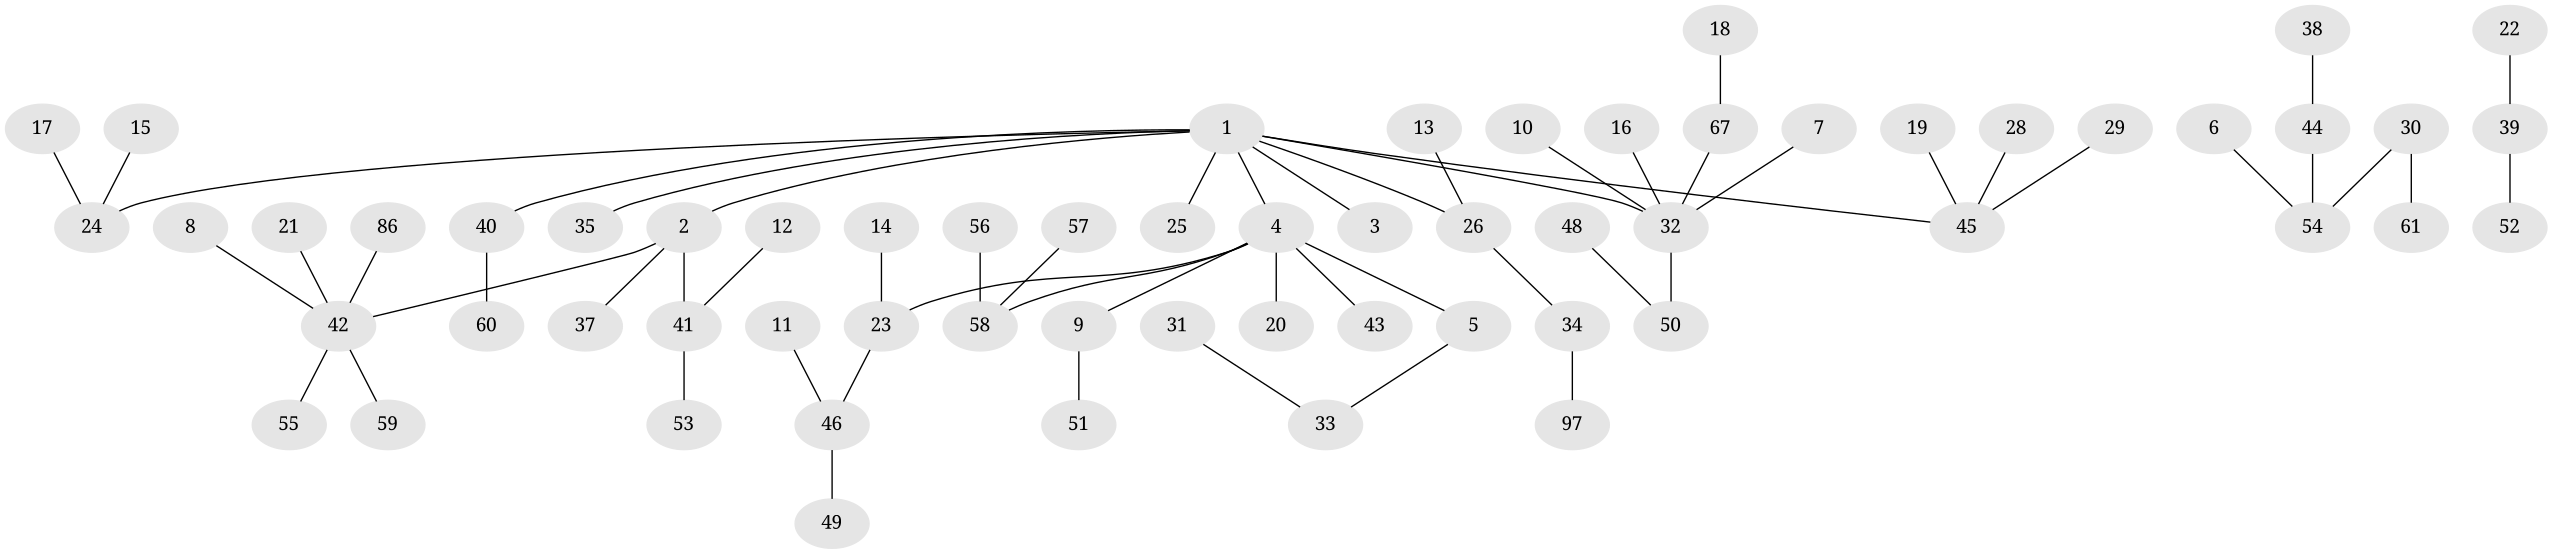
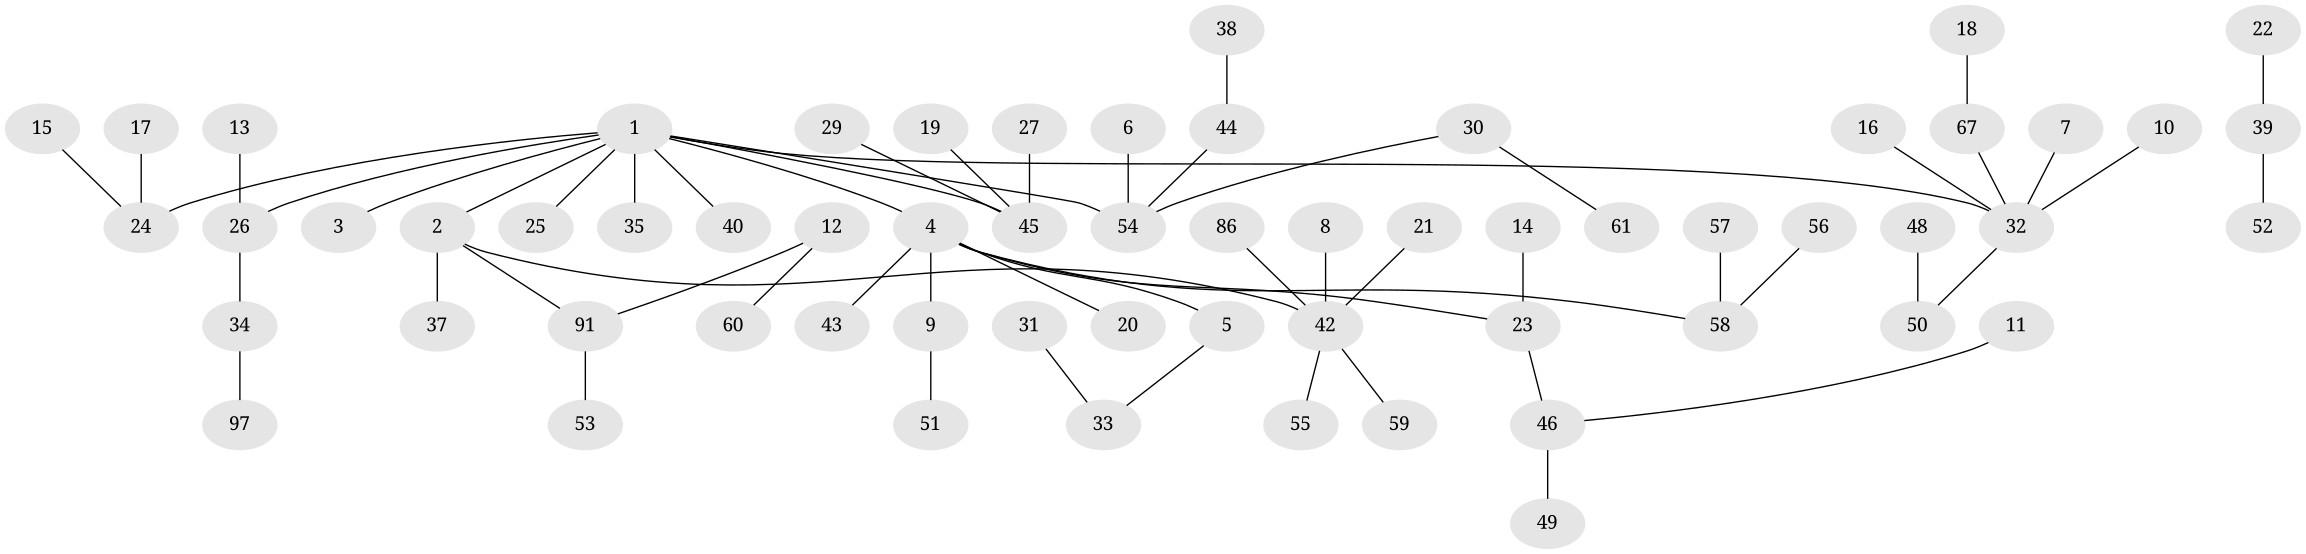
node "28": label "28" -> "27"
edge "1" -- "54": added
edge "40" -- "60": now "12" -- "60"
node "41": label "41" -> "91"
